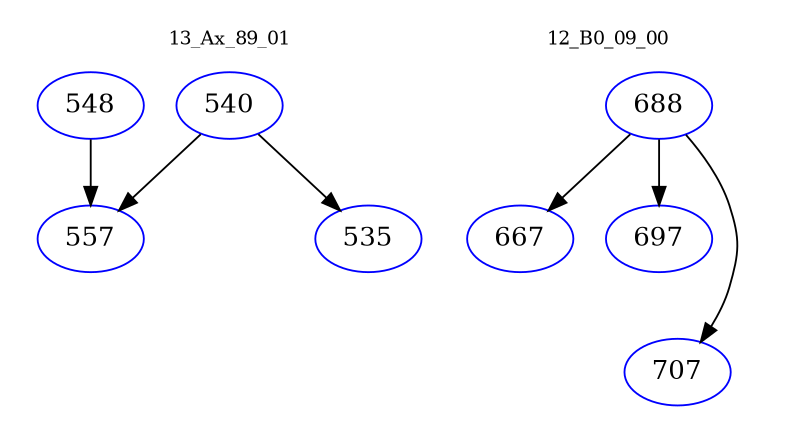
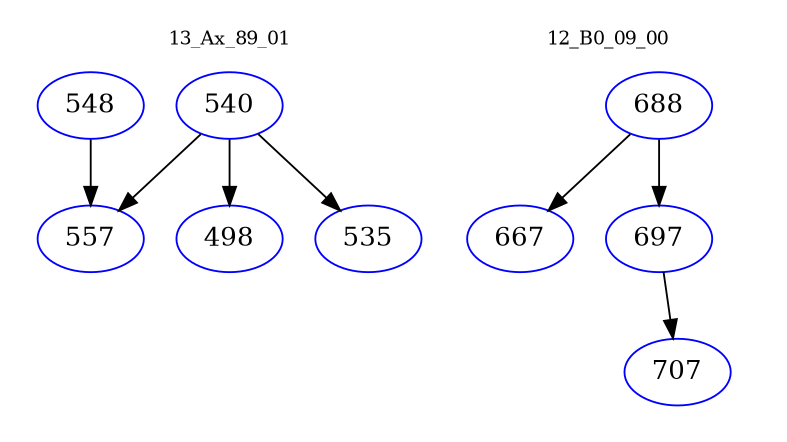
edge "688" -> "707": now "697" -> "707"
node "498": added
